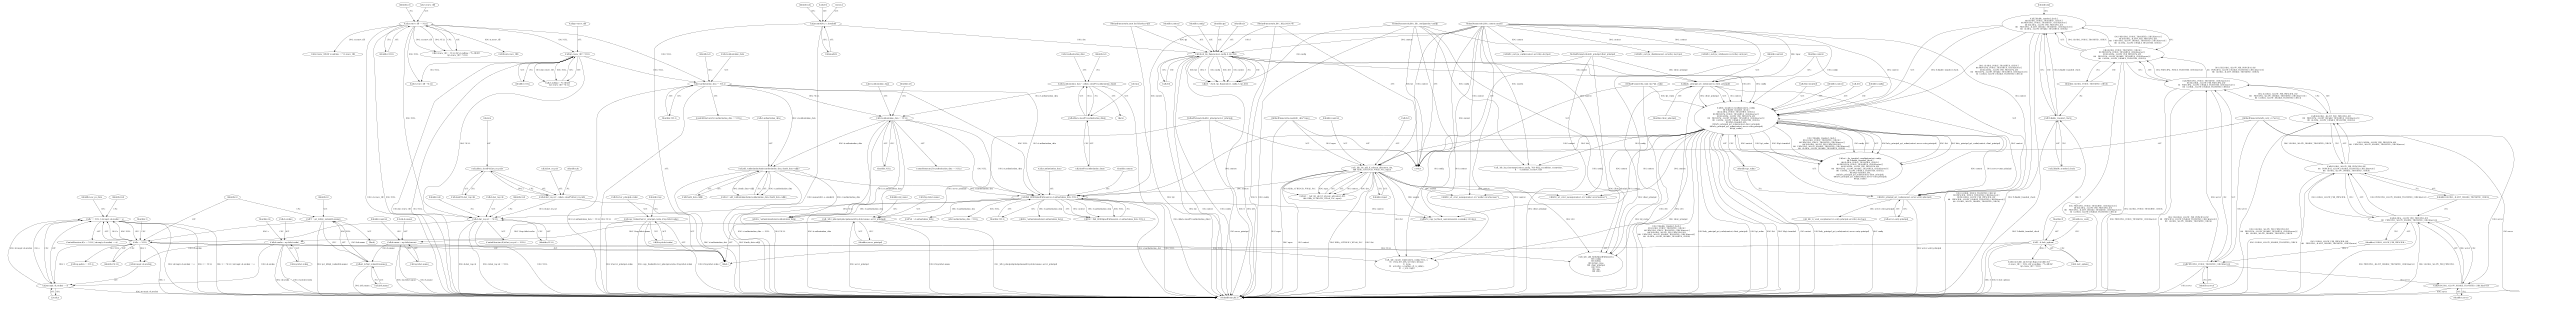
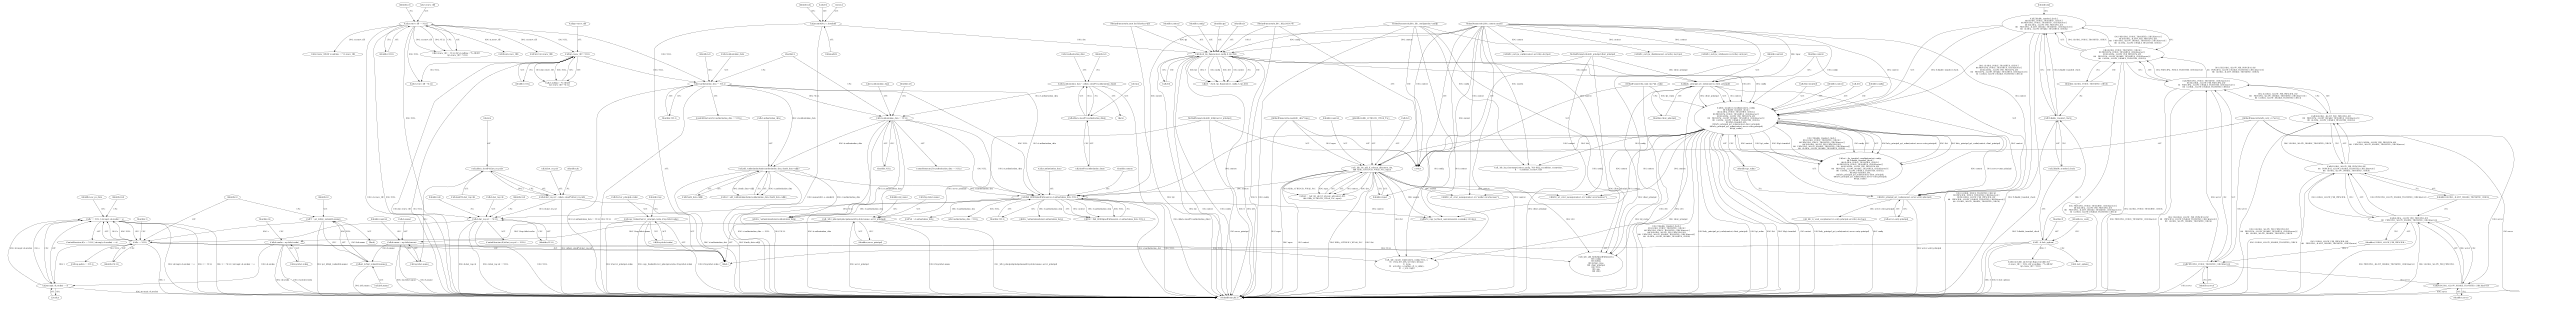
edge "(MethodParameterIn,krb5_kdc_configuration *config)" -> "(Call,ret = check_tgs_flags(context, config, b, tgt, &et))": now "(MethodParameterIn,krb5_kdc_configuration *config)" -> "(Call,check_tgs_flags(context, config, b, tgt, &et))"
edge "(Call,memset(&et, 0, sizeof(et)))" -> "(Call,sizeof(et))": removed, label "CFG:"
node "(Call,ALLOC(et.renew_till))": added
node "(Identifier,i)": added
edge "(MethodParameterIn,krb5_kdc_configuration *config)" -> "1000110": label "DDG: tgt" -> "AST: "
edge "(MethodParameterIn,krb5_context context)" -> "1000110": now "(MethodParameterIn,krb5_context context)" -> "(Identifier,rspac)"
edge "(Call,krb5_principal_get_realm(context, client_principal))" -> "(Identifier,client_principal)": added, label "CFG:"
edge "(Call,tgt->renew_till != NULL)" -> "(Call,ek.last_req.val == NULL)": removed, label "DDG: NULL"
node "(MethodParameterIn,krb5_principal server_principal)": label "(MethodParameterIn,krb5_principal server_principal)" -> "(MethodParameterIn,krb5_krbtgt server_principal)"
node "(Identifier,KRB5_AUTHDATA_WIN2K_PAC)": added
edge "(Call,calloc(1, sizeof(*ek.last_req.val)))" -> "(Call,sizeof(*ek.last_req.val))": now "(Call,calloc(1, sizeof(*ek.last_req.val)))" -> "(Call,rep.ticket.sname)"
node "(Call,ek.srealm)": removed
node "(Literal,ek.sname)": label "(Literal,ek.sname)" -> "(Call,ek.sname)"
edge "(Call,b->kdc_options)" -> "(Call,f = b->kdc_options)": now "(Call,f.disable_transited_check)" -> "(Call,f = b->kdc_options)"
node "(Call,strcmp(r, ek.srealm))": removed
edge "(Call,get_krbtgt_realm(&ek.sname))" -> "(Call,&ek.sname)": removed, label "CFG:"
edge "(Call,ek.last_req.val = calloc(1, sizeof(*ek.last_req.val)))" -> "(MethodReturn,RET)": added, label "DDG: calloc(1, sizeof(*ek.last_req.val))"
